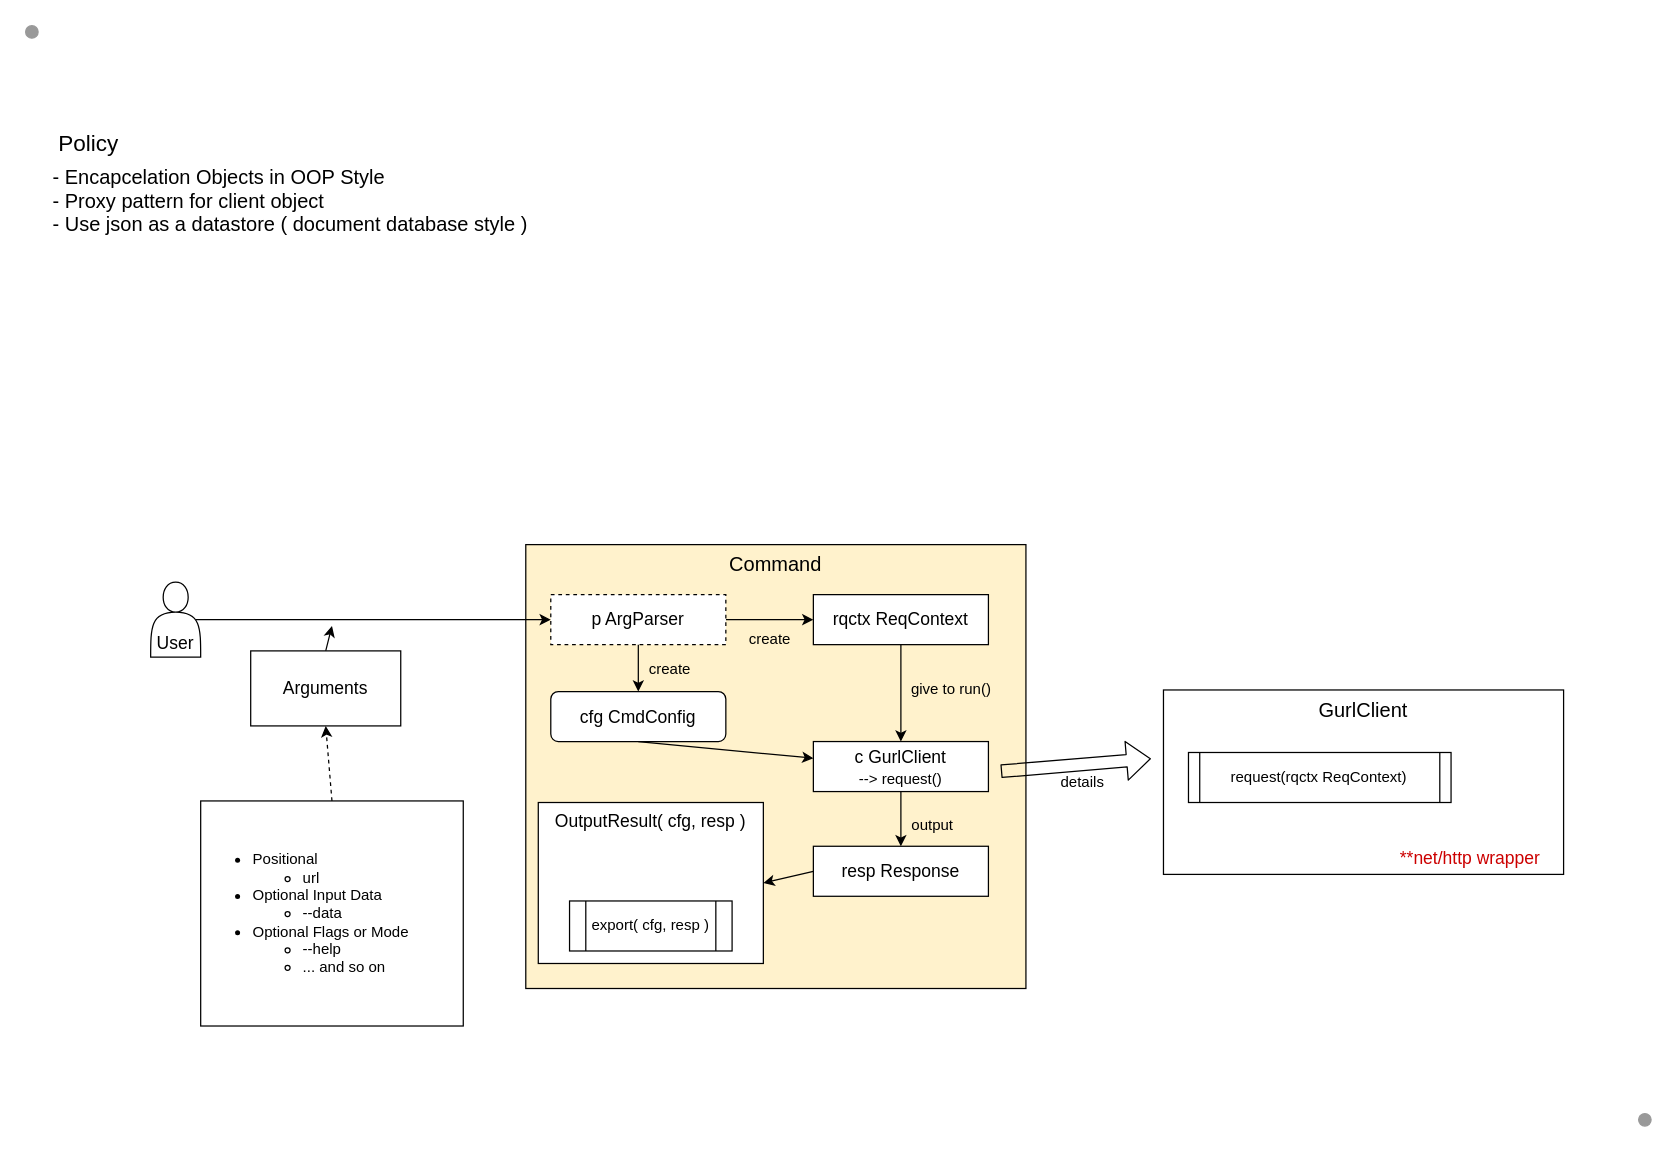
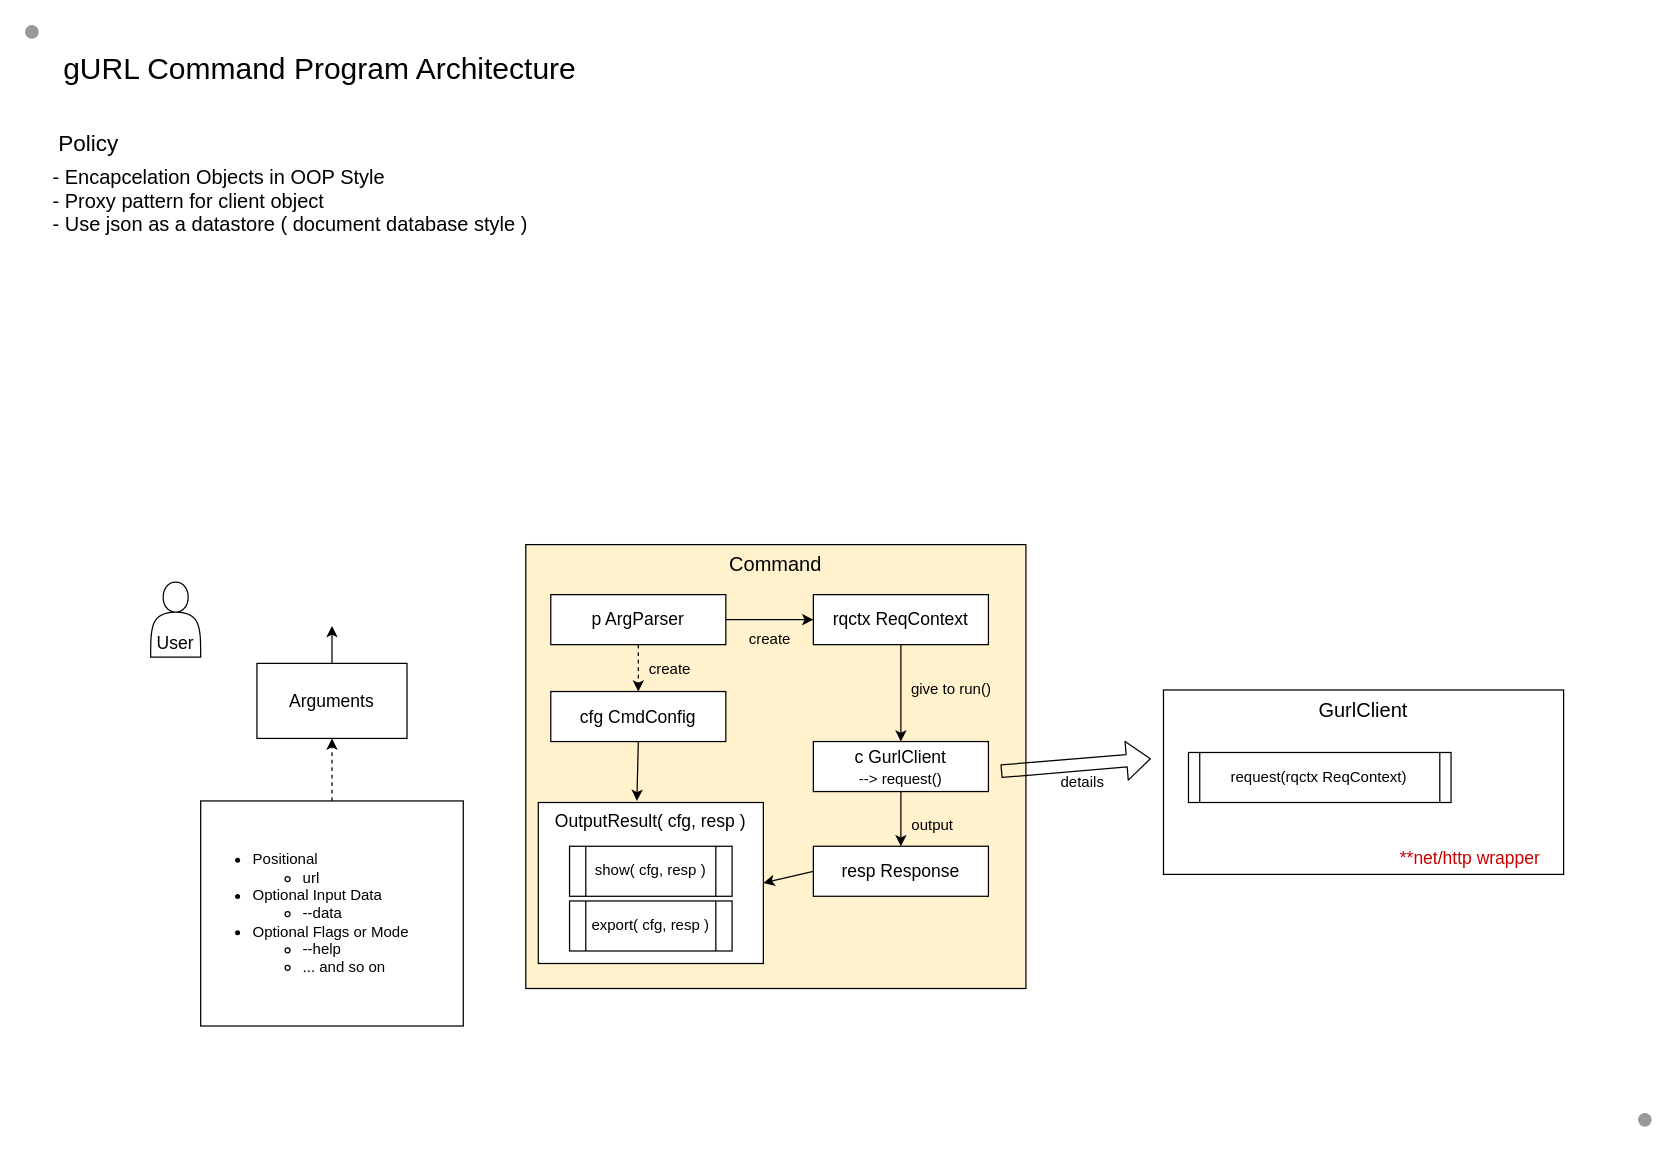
node "gURL Command Program Architecture": added
edge "User" -> "p ArgParser": removed
node "p ArgParser": style dashed -> solid
edge "p ArgParser" -> "cfg CmdConfig": style solid -> dashed
node "Arguments": moved (326, 688) -> (332, 701)
node "cfg CmdConfig": shape rounded rectangle -> rectangle
edge "cfg CmdConfig" -> "c GurlClient --> request()": now "cfg CmdConfig" -> "OutputResult( cfg, resp )"
node "show( cfg, resp )": added
